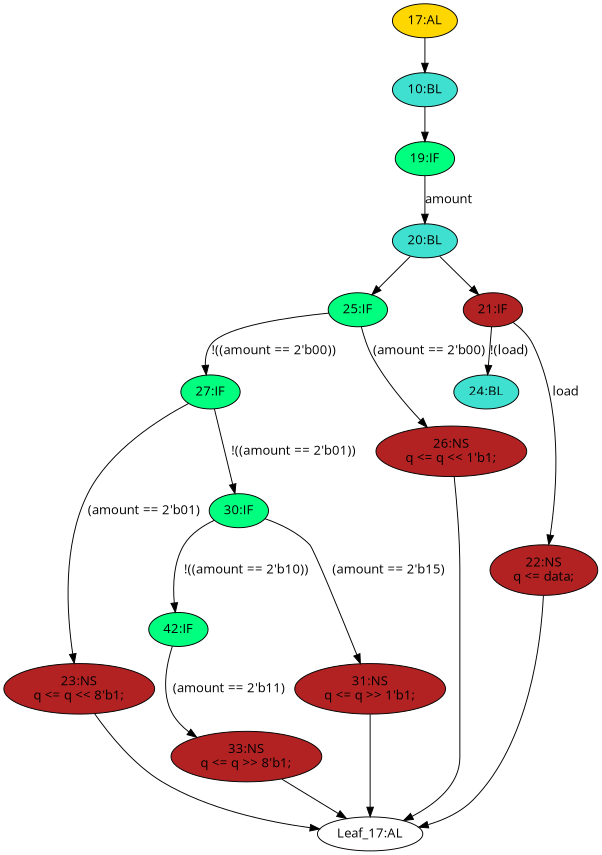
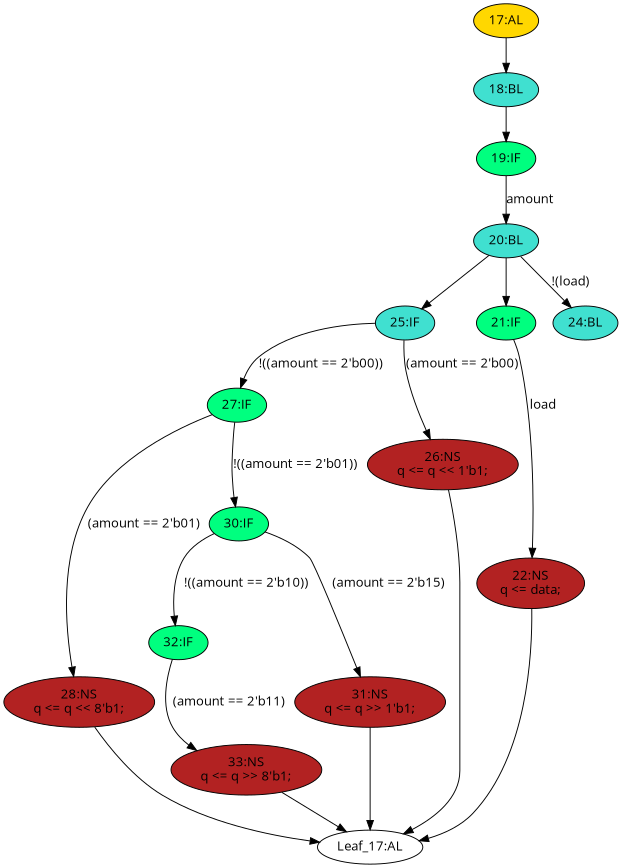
node "10:BL": label "10:BL" -> "18:BL"
node "25:IF": fillcolor springgreen -> turquoise
node "21:IF": fillcolor firebrick -> springgreen
edge "21:IF" -> "24:BL": now "20:BL" -> "24:BL"
node "42:IF": label "42:IF" -> "32:IF"
node "23:NS q <= q << 8'b1;": label "23:NS q <= q << 8'b1;" -> "28:NS q <= q << 8'b1;"
